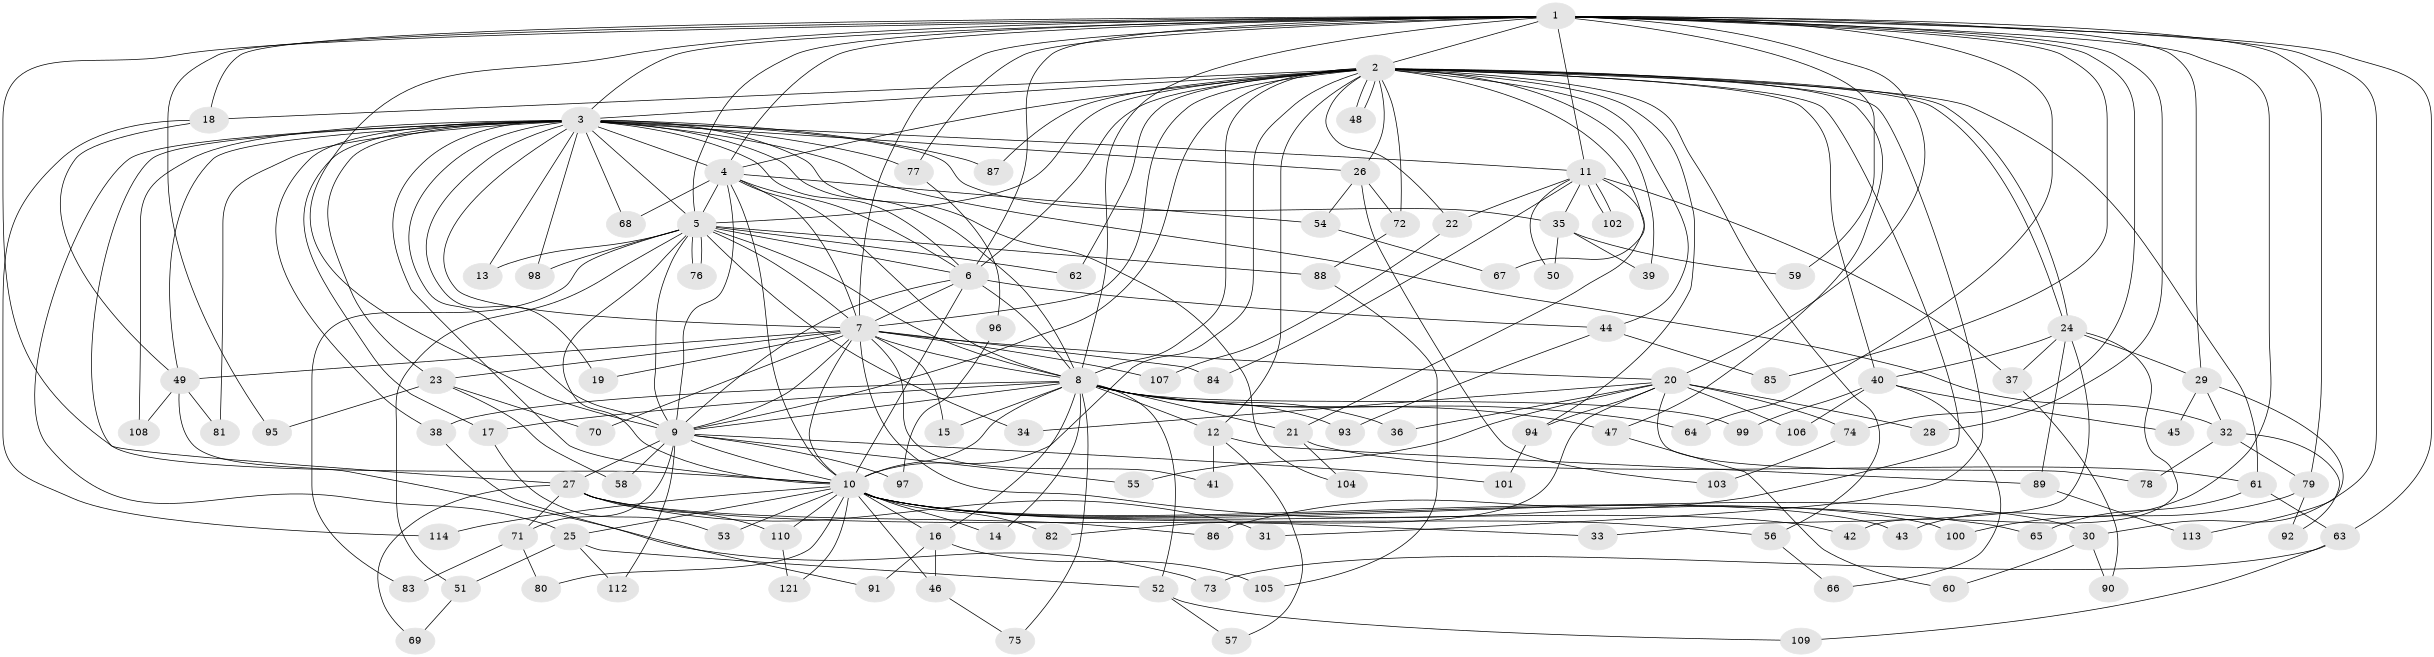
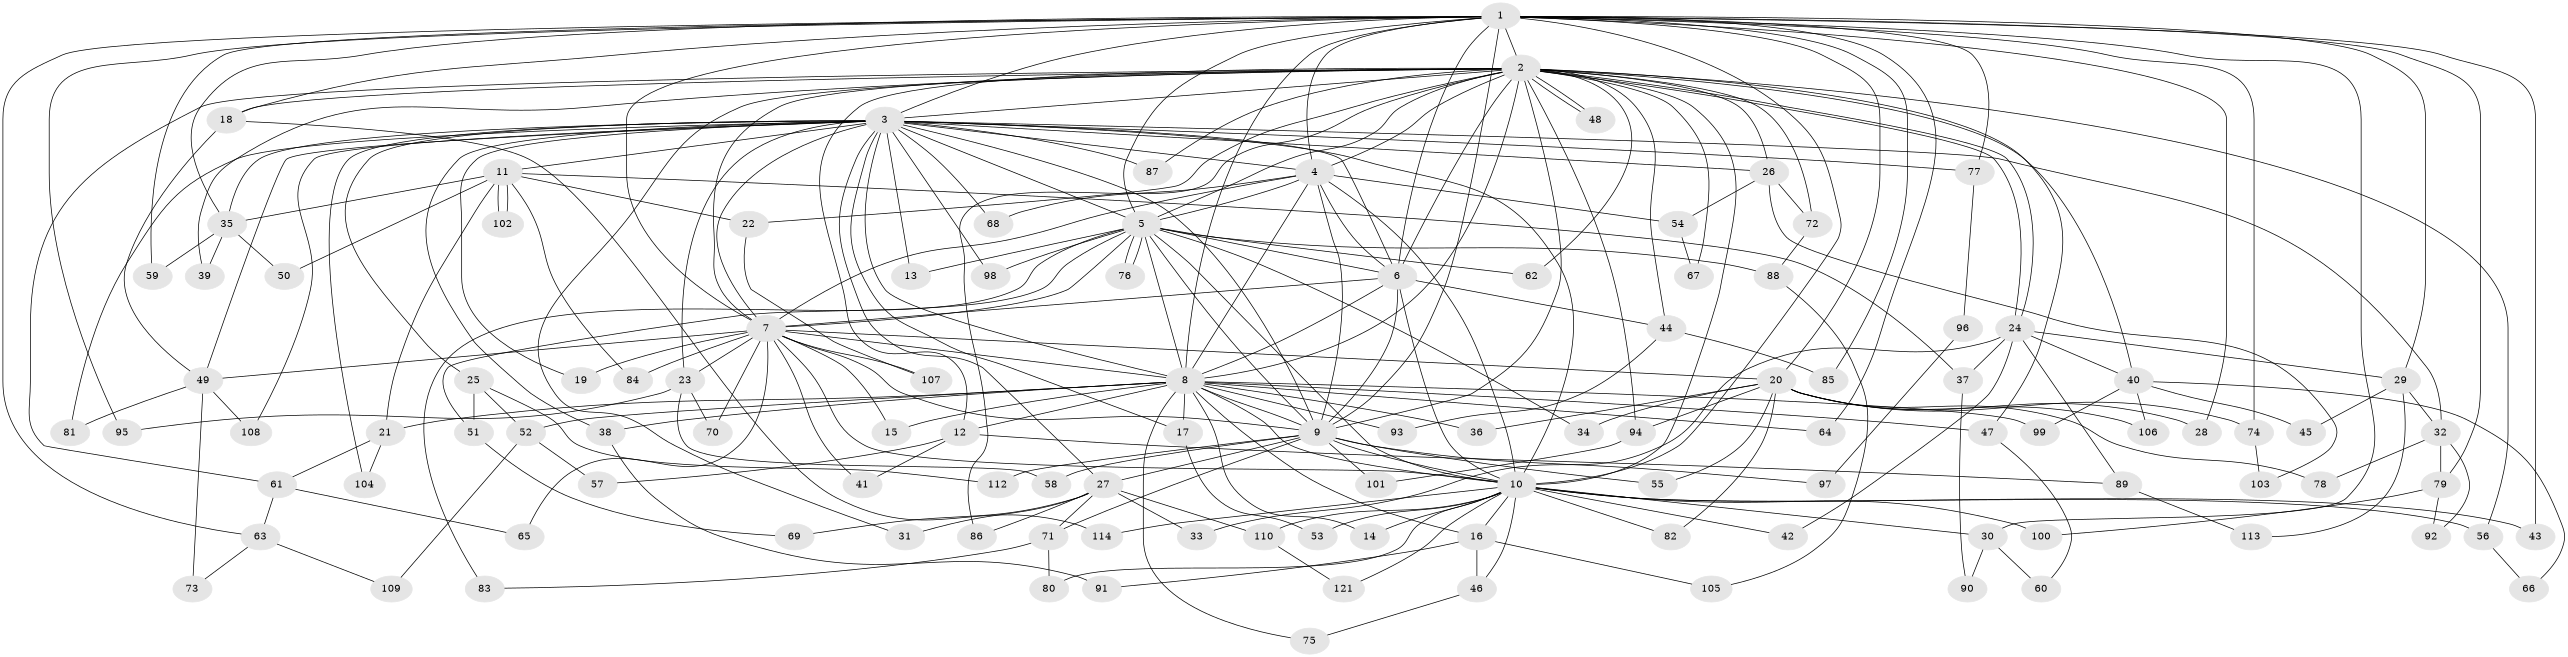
edge "1" -- "11": now "1" -- "35"
edge "10" -- "25": removed
